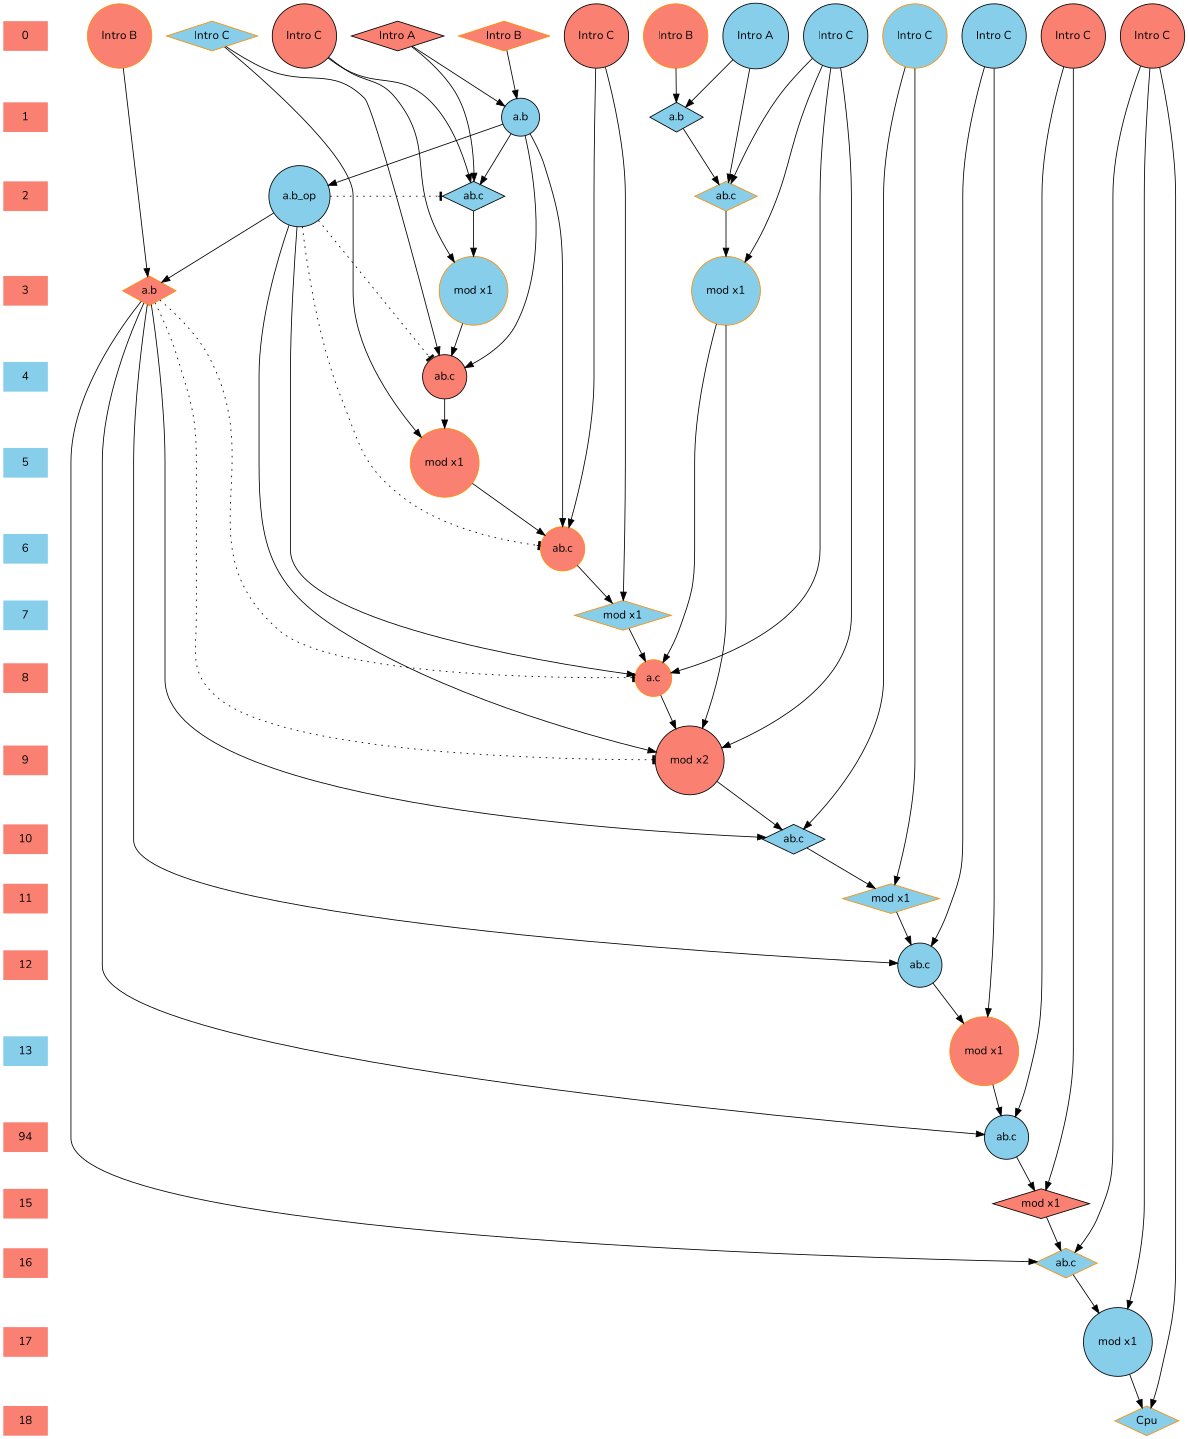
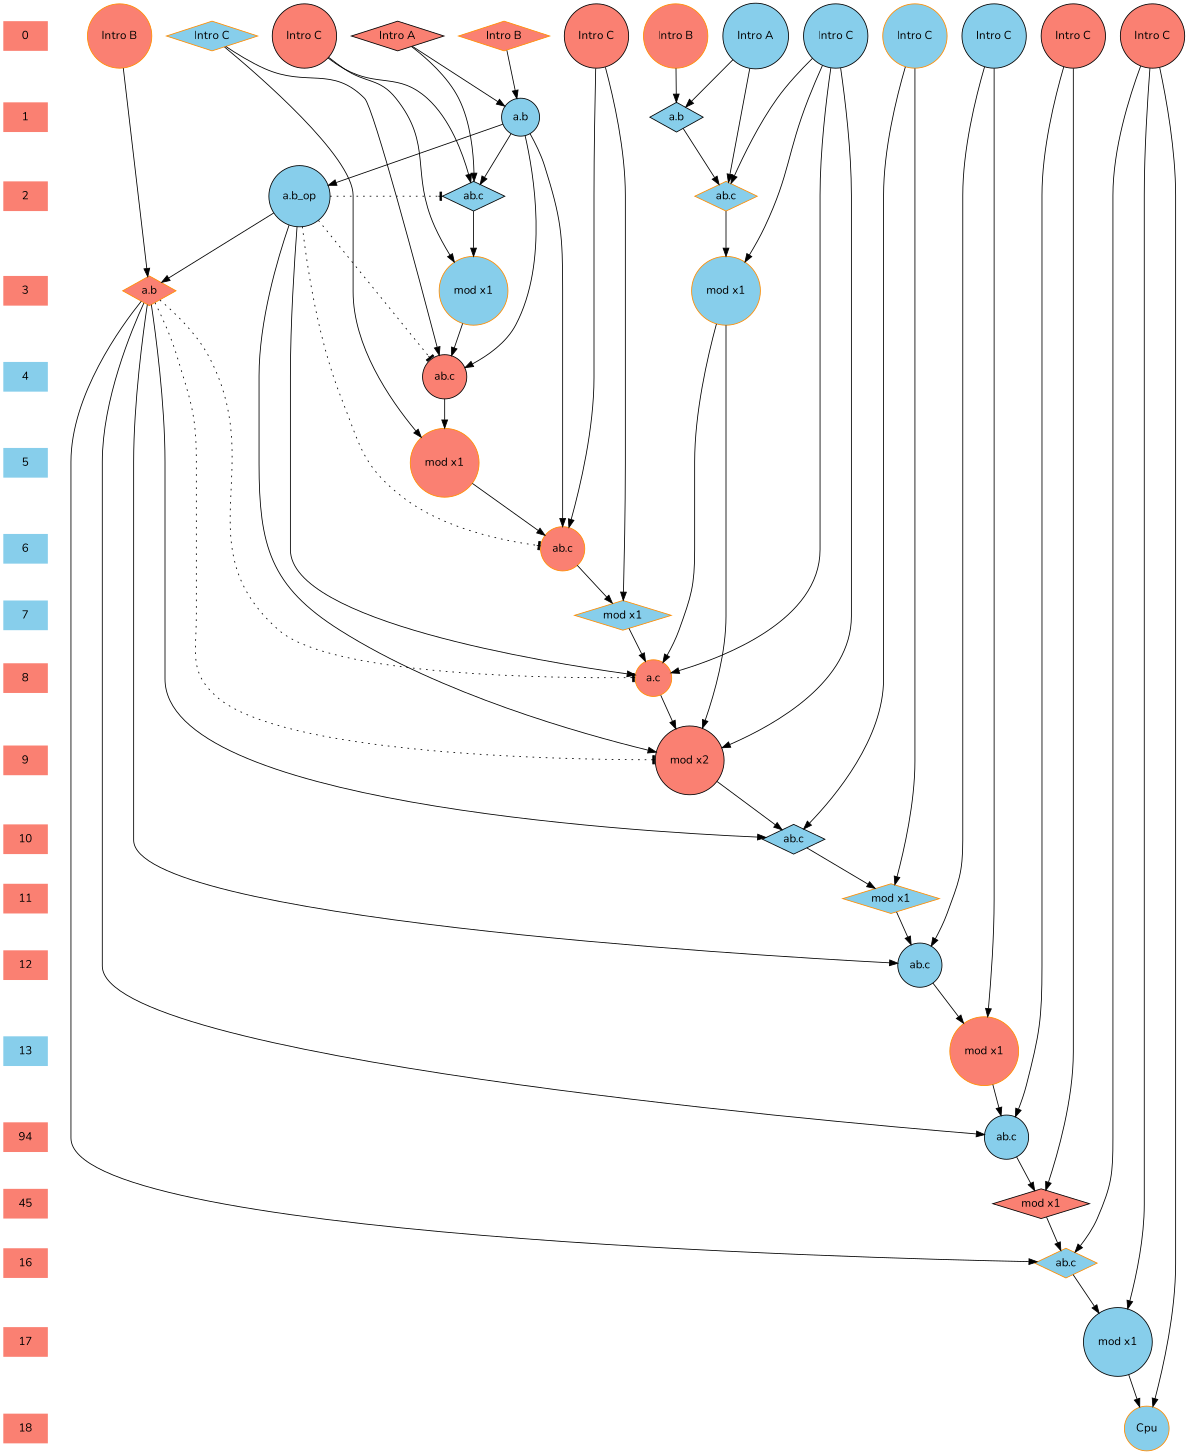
node "15": label "15" -> "45"
node "Cpu": shape diamond -> circle
